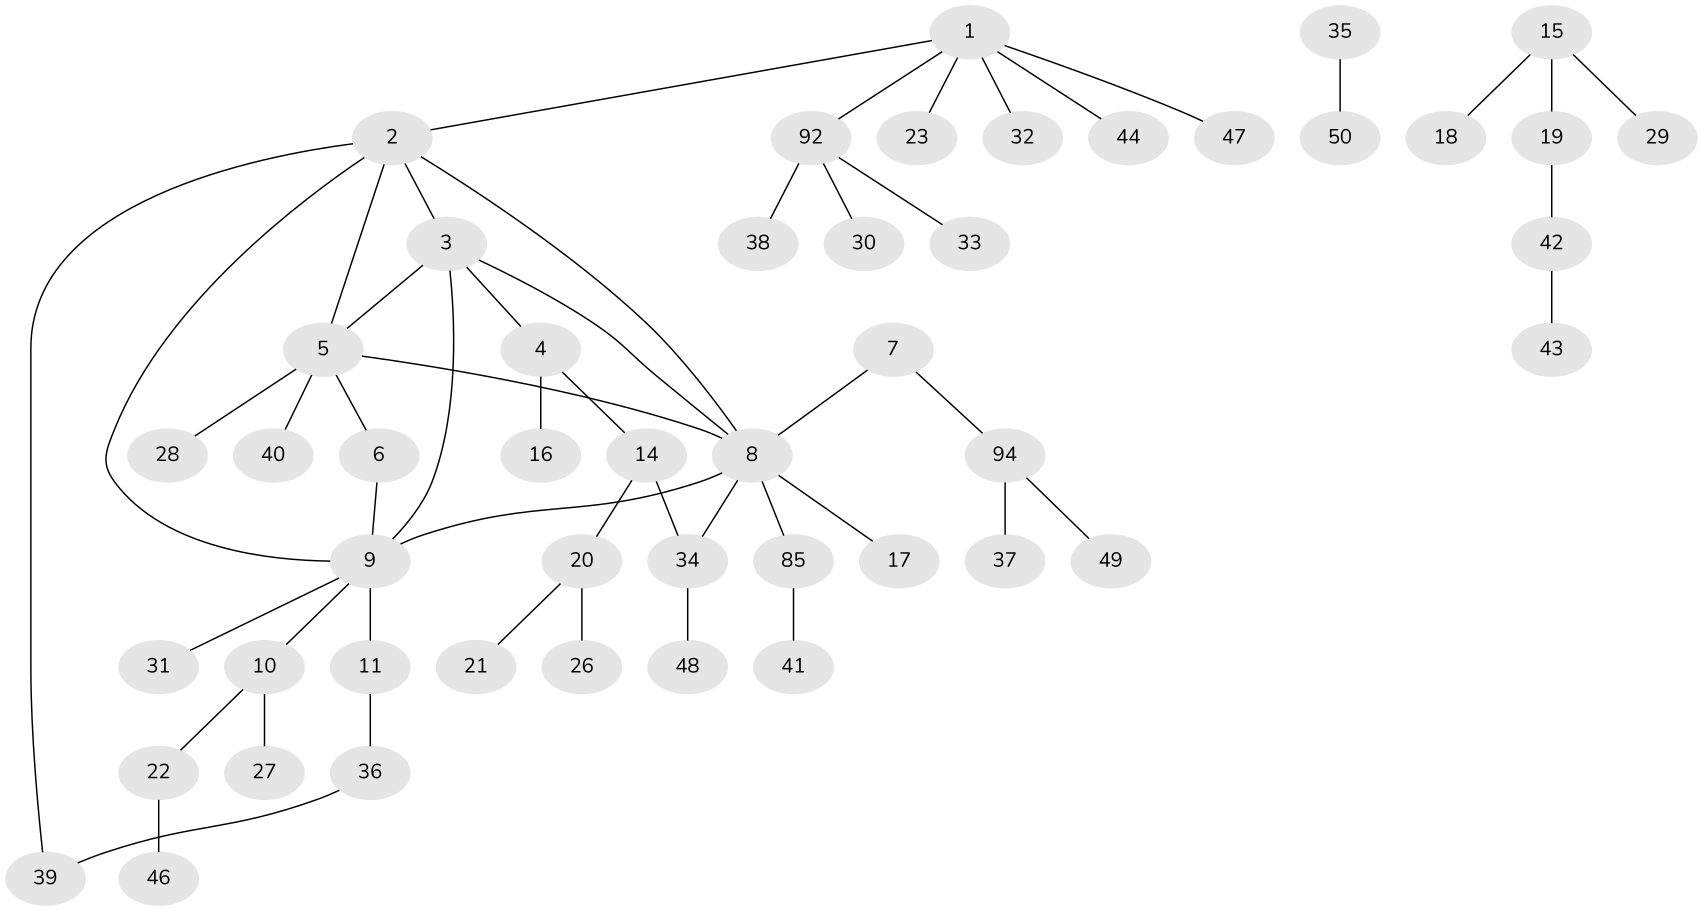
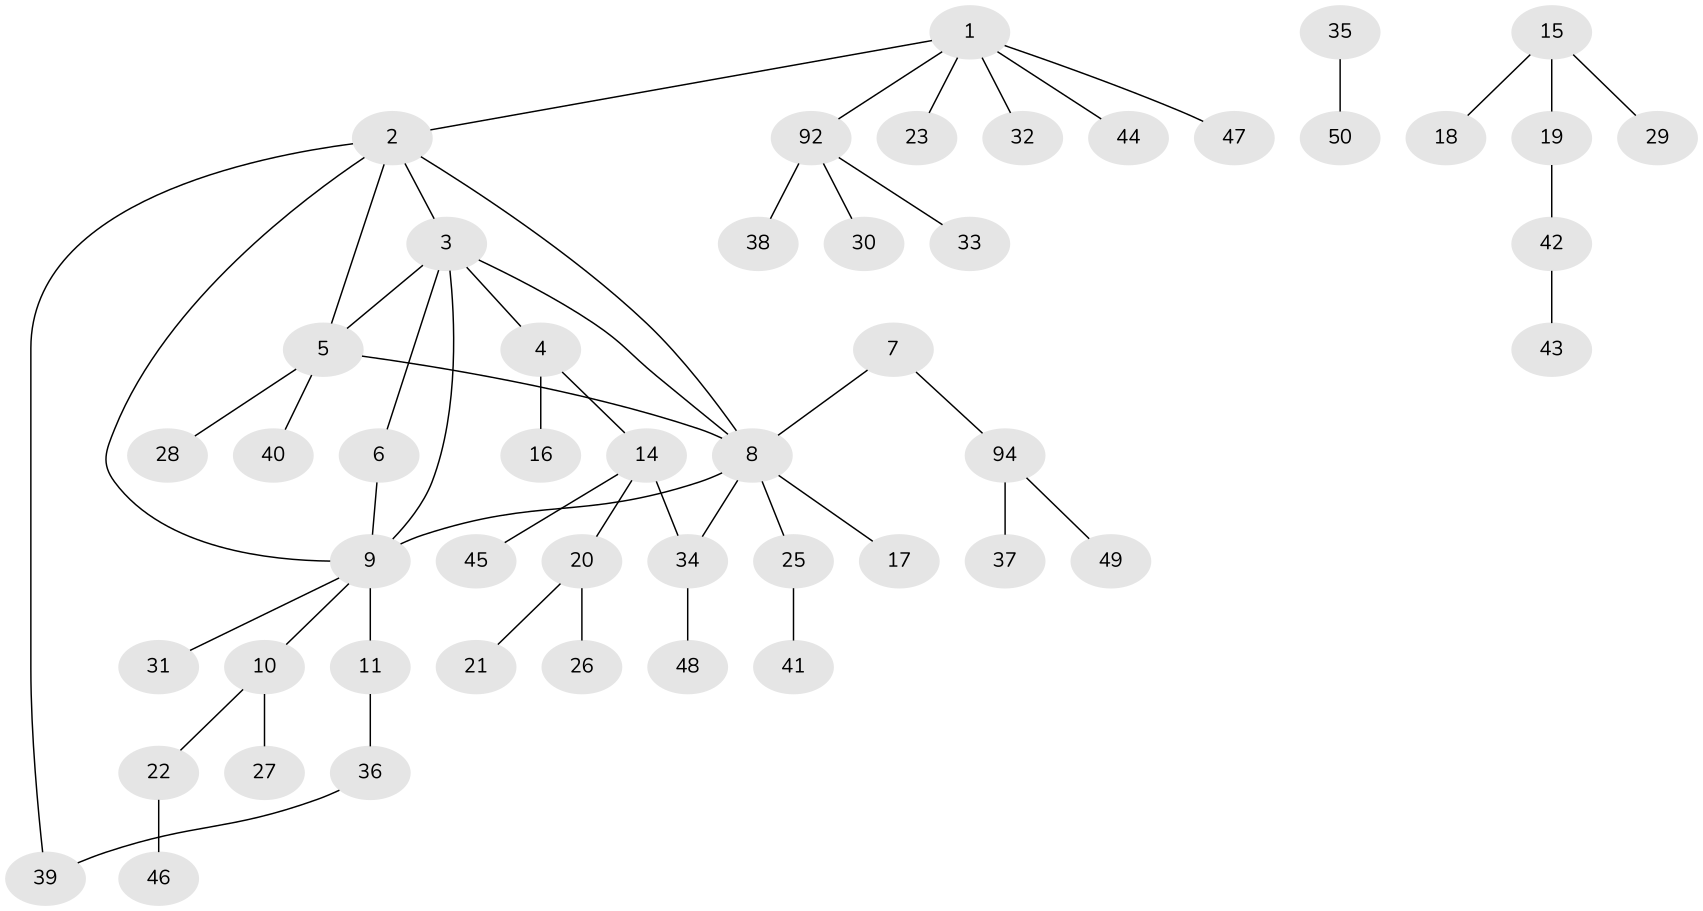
edge "5" -- "6": now "3" -- "6"
node "45": added
node "85": label "85" -> "25"
